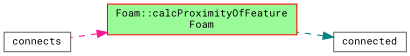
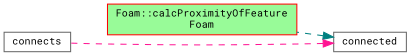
edge "connects" -> "Foam::calcProximityOfFeature Foam": now "connects" -> "connected"
